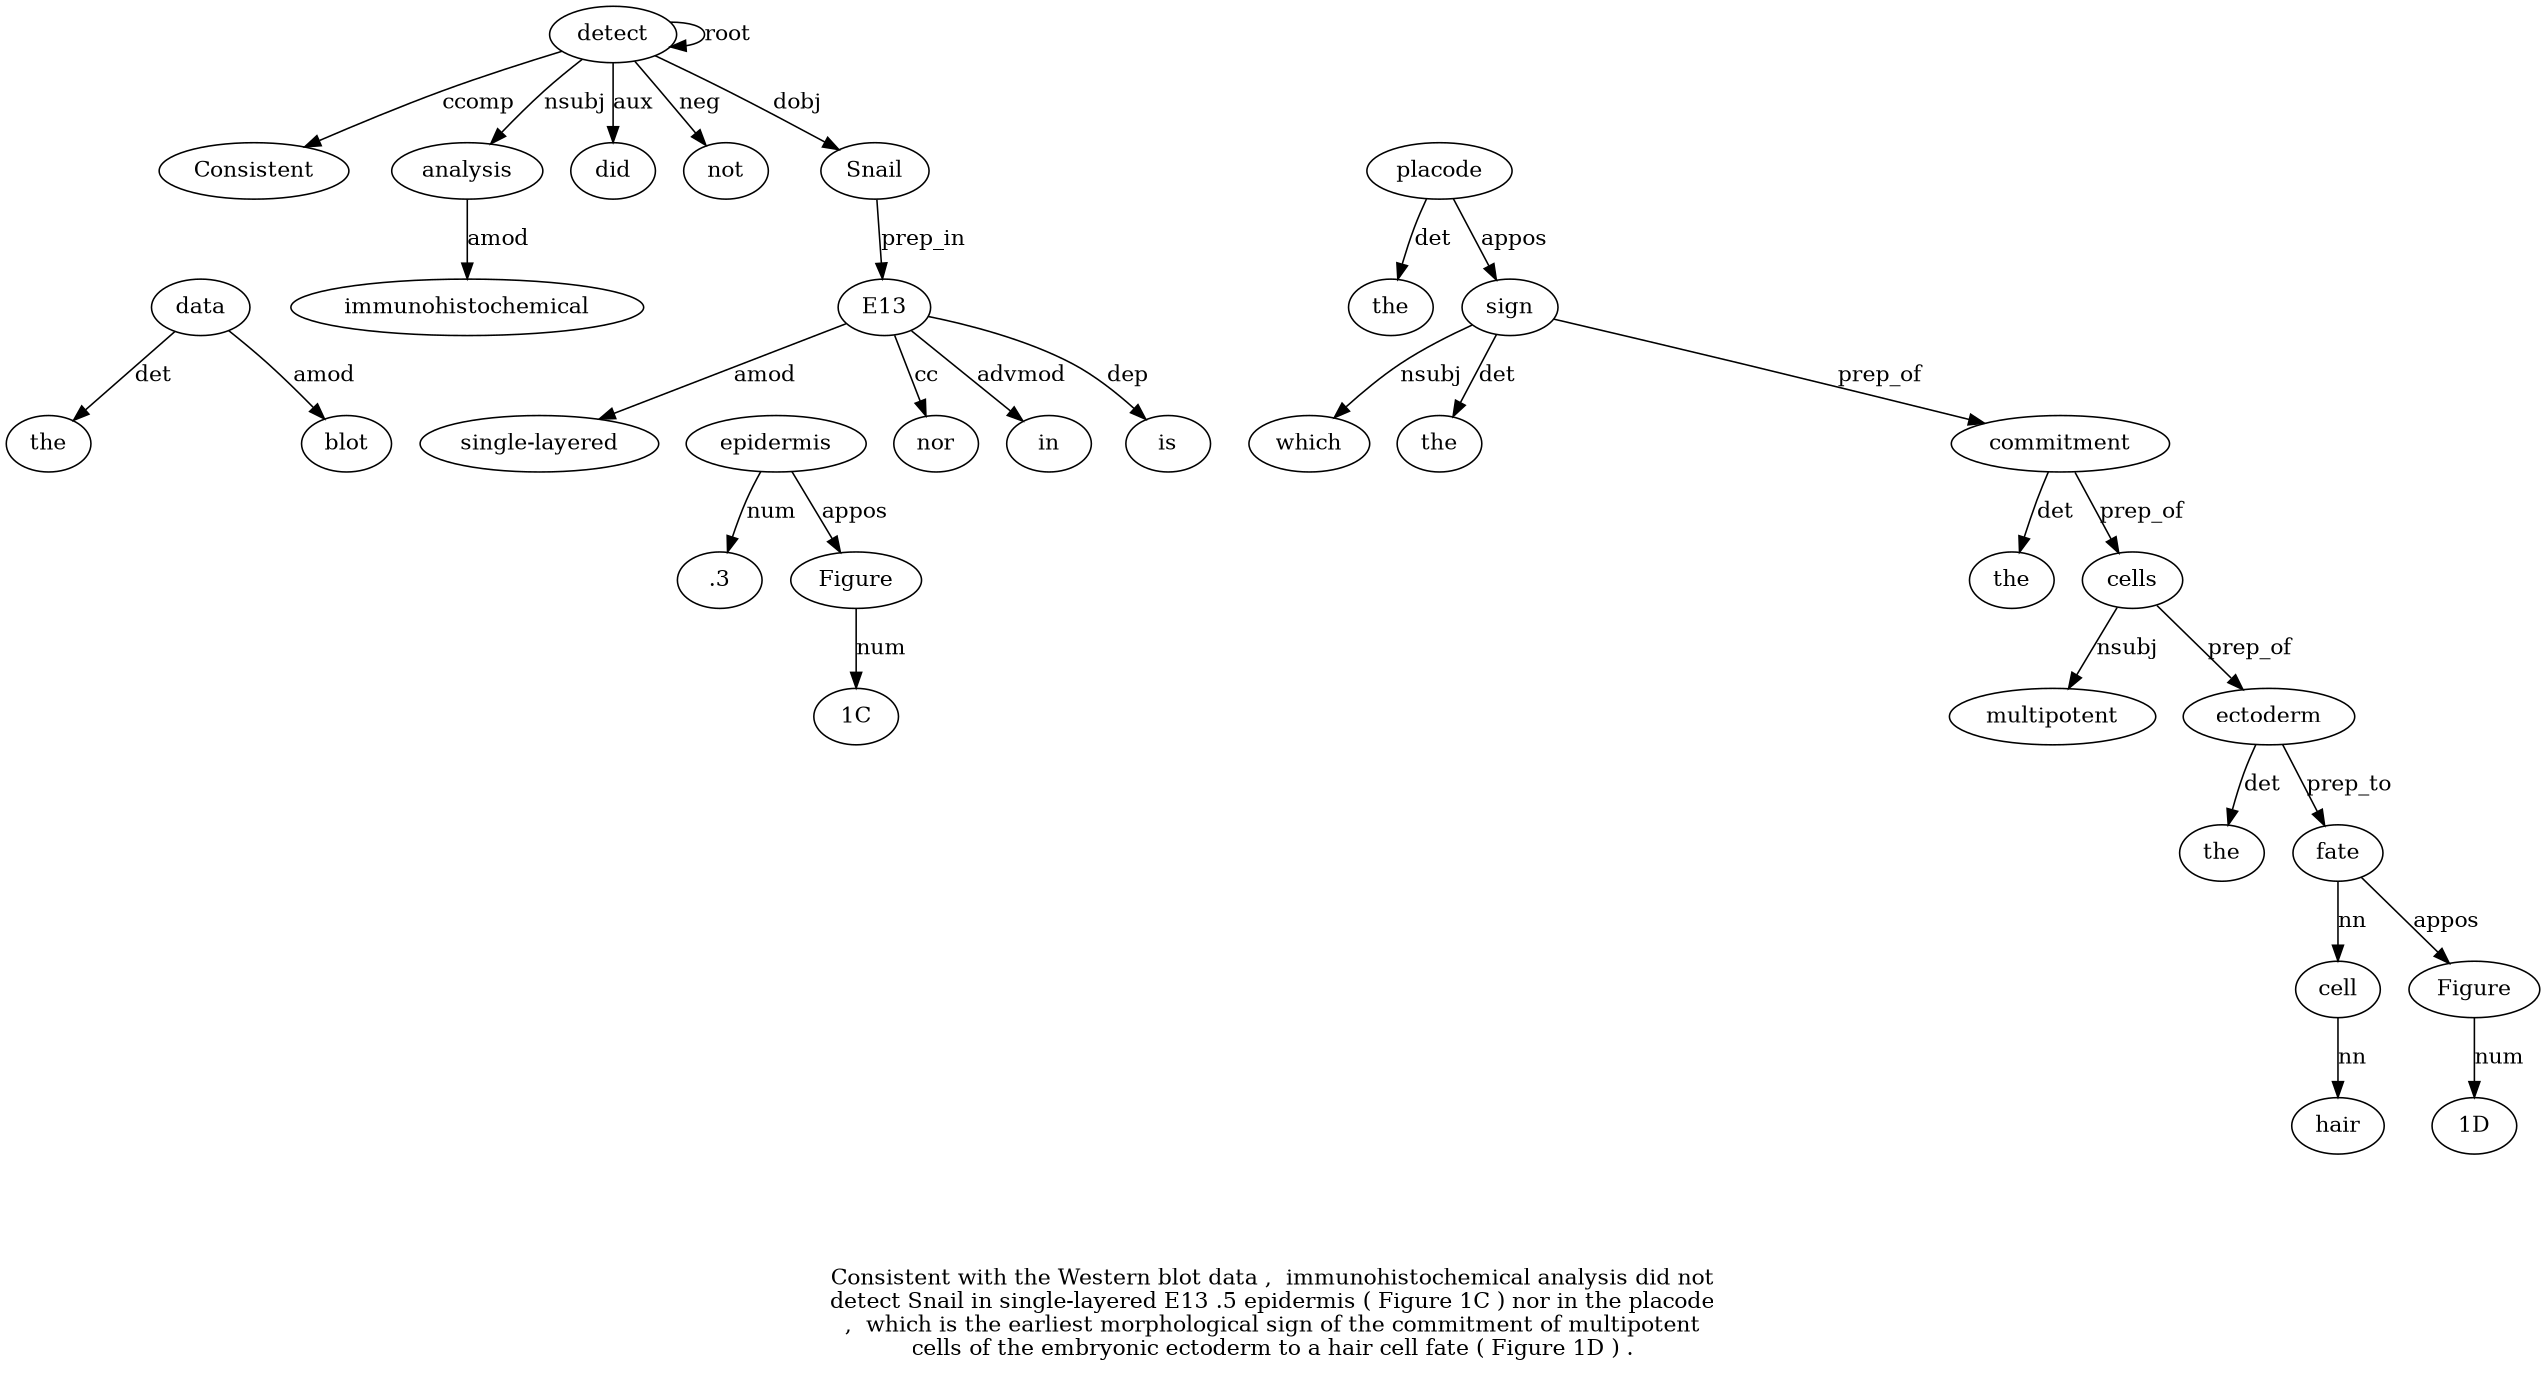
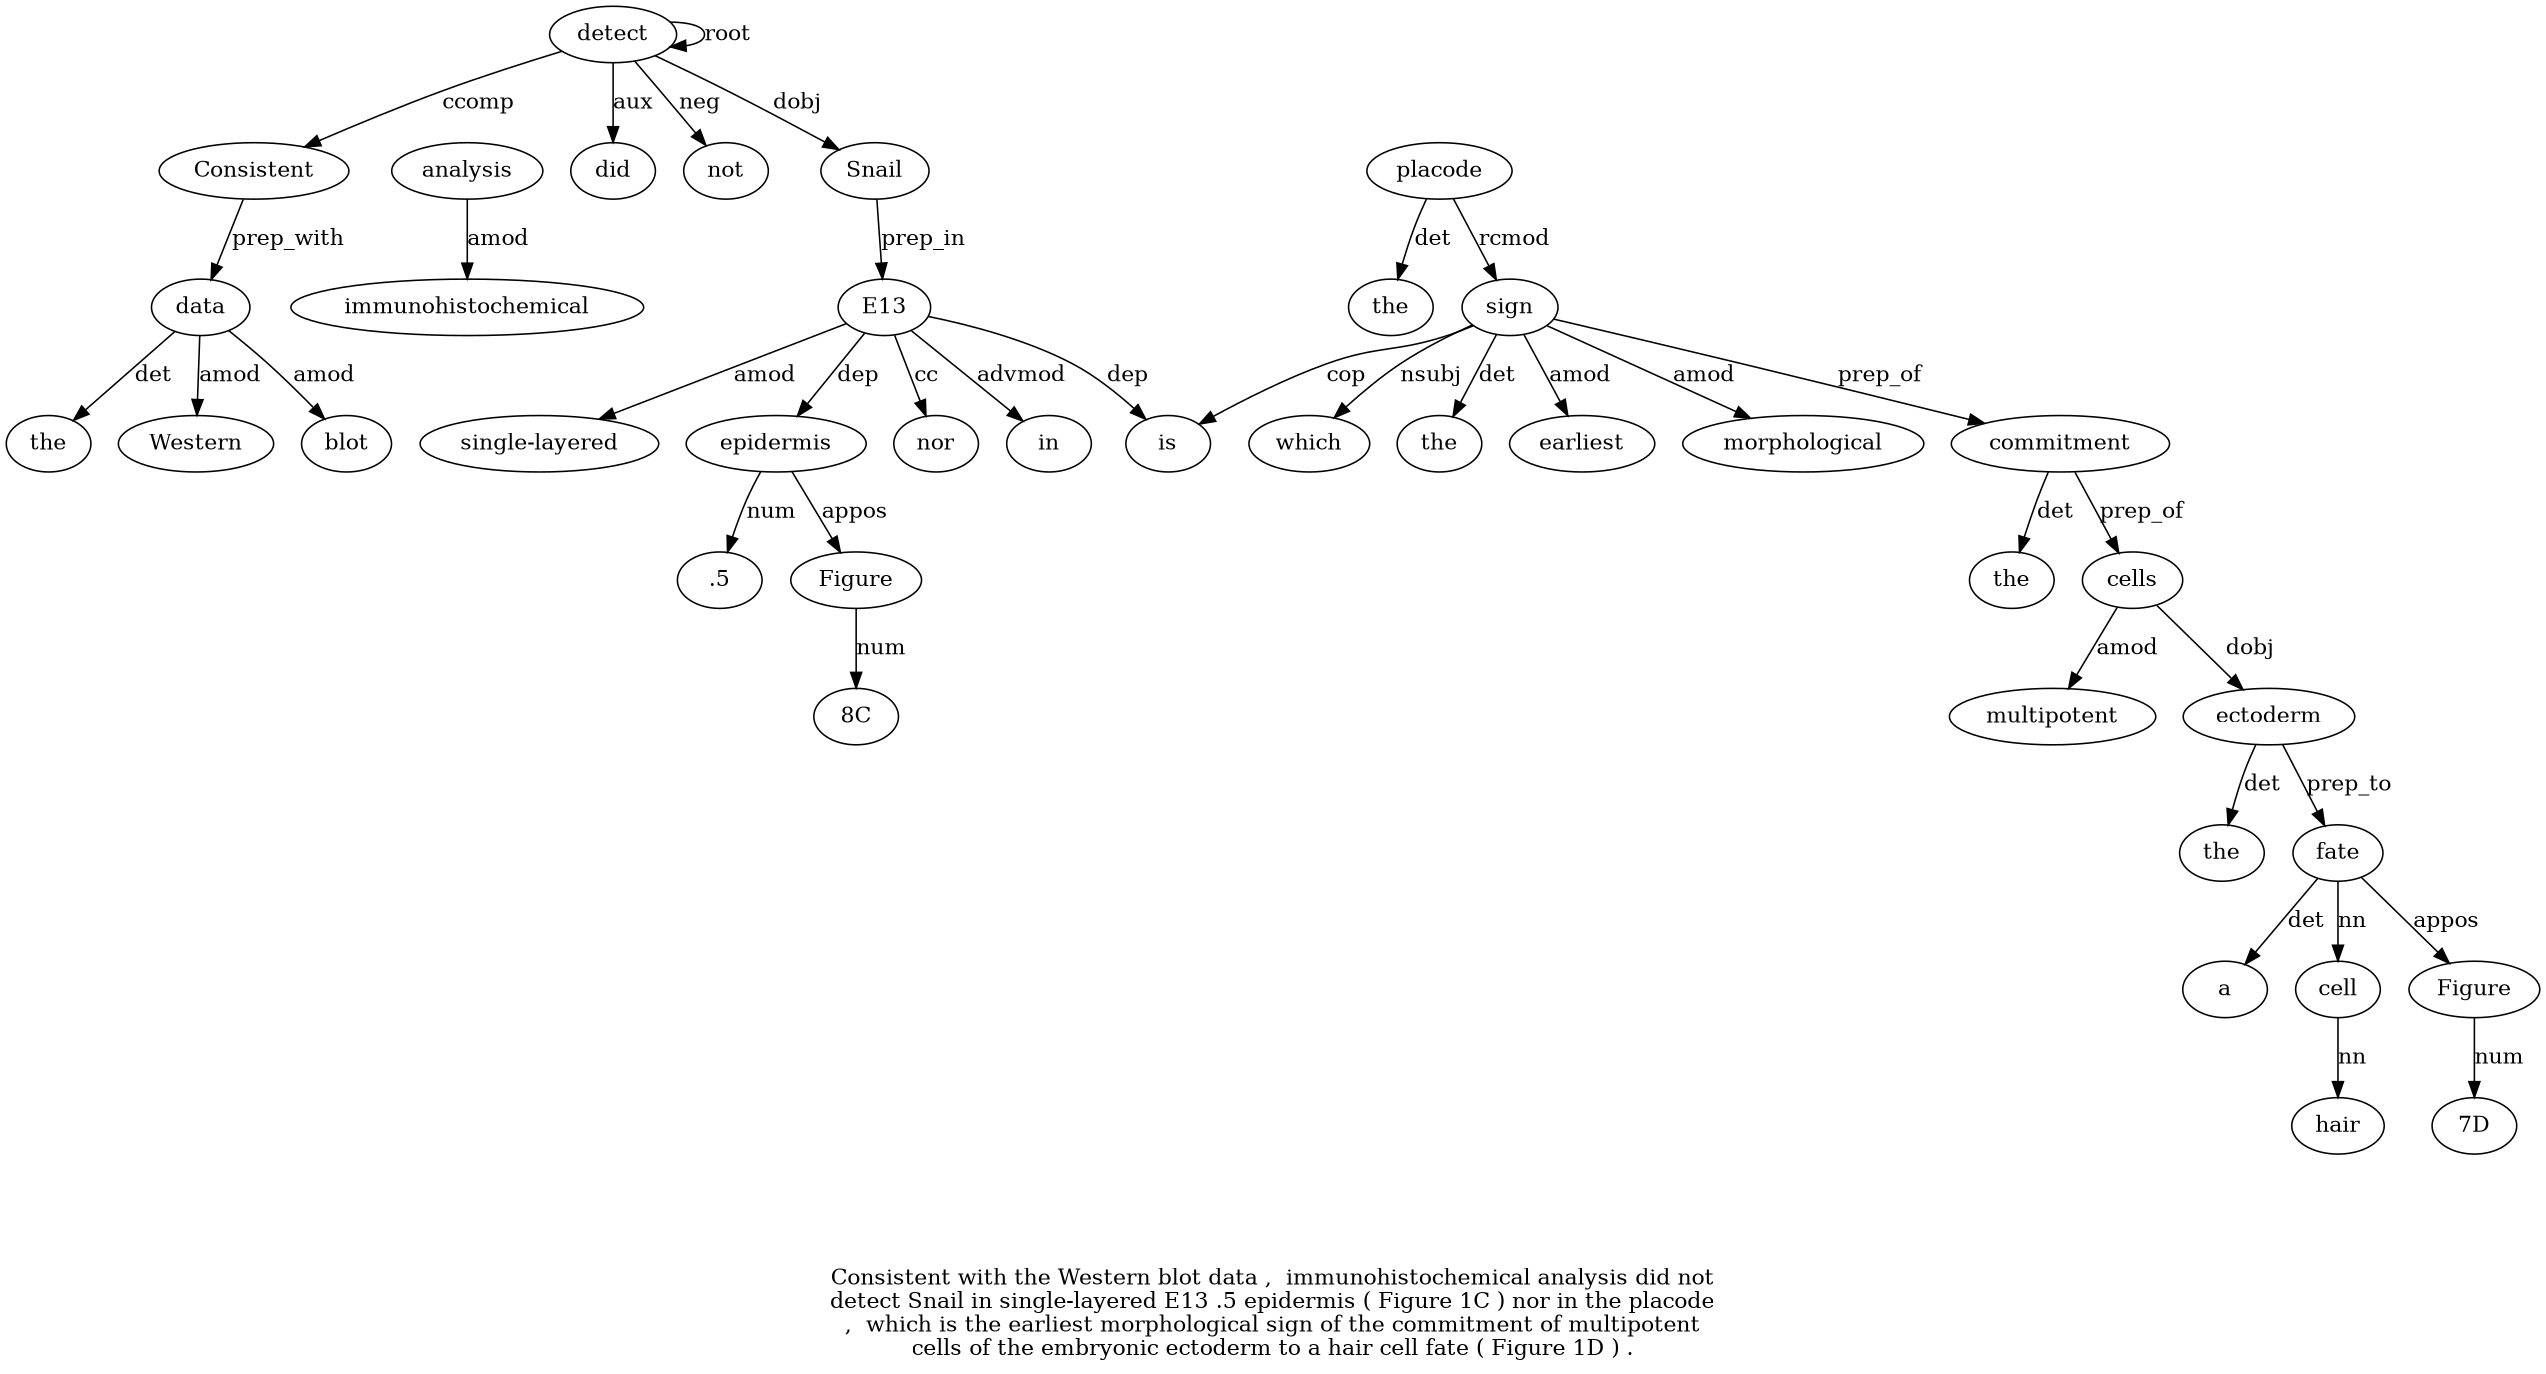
edge "detect" -> "analysis": removed, label "nsubj"
edge "Consistent" -> "data": added, label "prep_with"
edge "placode" -> "sign": label "appos" -> "rcmod"
edge "sign" -> "is": added, label "cop"
edge "E13" -> "epidermis": added, label "dep"
node "Western": added
node "earliest": added
node "morphological": added
node ".3": label ".3" -> ".5"
edge "cells" -> "multipotent": label "nsubj" -> "amod"
edge "cells" -> "ectoderm": label "prep_of" -> "dobj"
node "1C": label "1C" -> "8C"
node "a": added
node "1D": label "1D" -> "7D"
